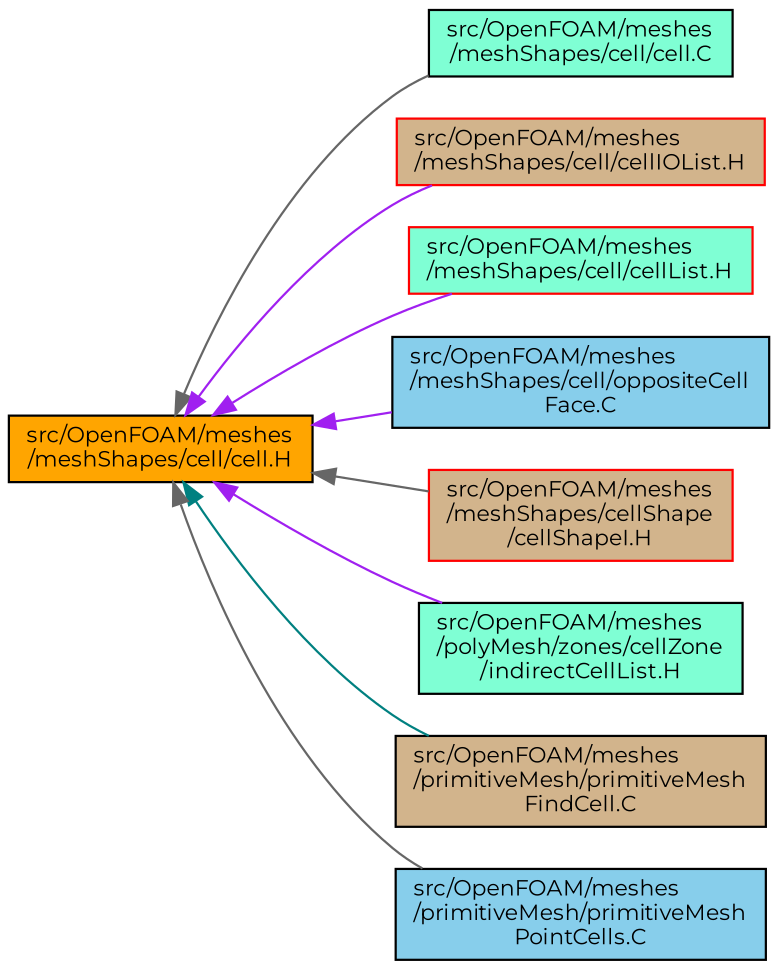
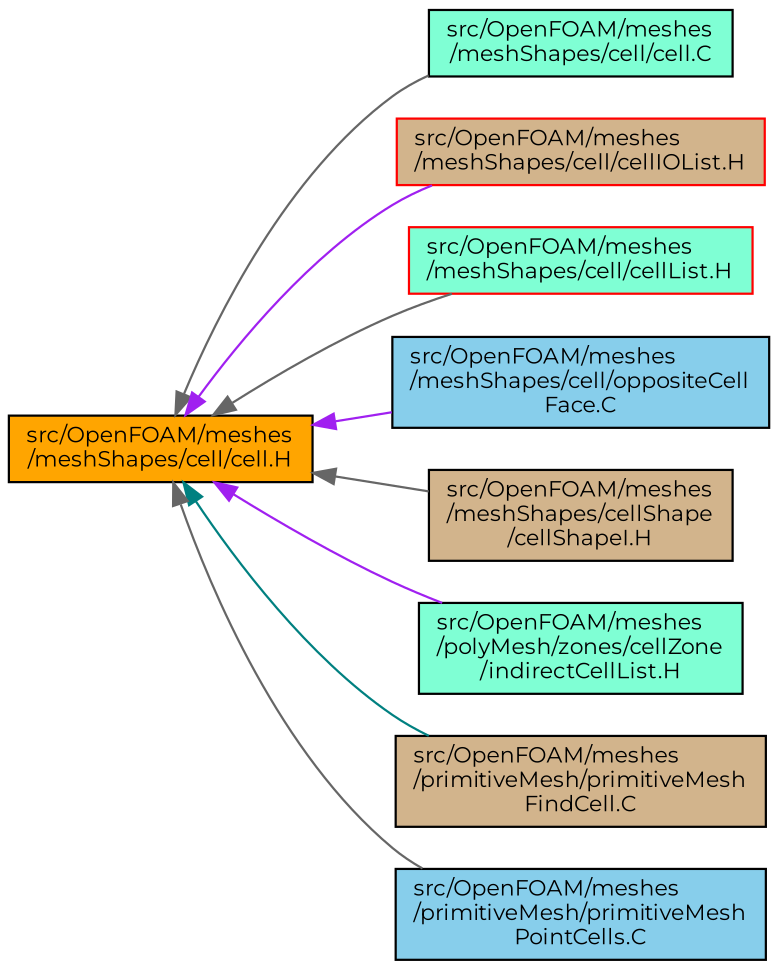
edge "src/OpenFOAM/meshes /meshShapes/cell/cellList.H" -> "src/OpenFOAM/meshes /meshShapes/cell/cell.H": color purple -> gray40
node "src/OpenFOAM/meshes /meshShapes/cellShape /cellShapeI.H": color red -> black
